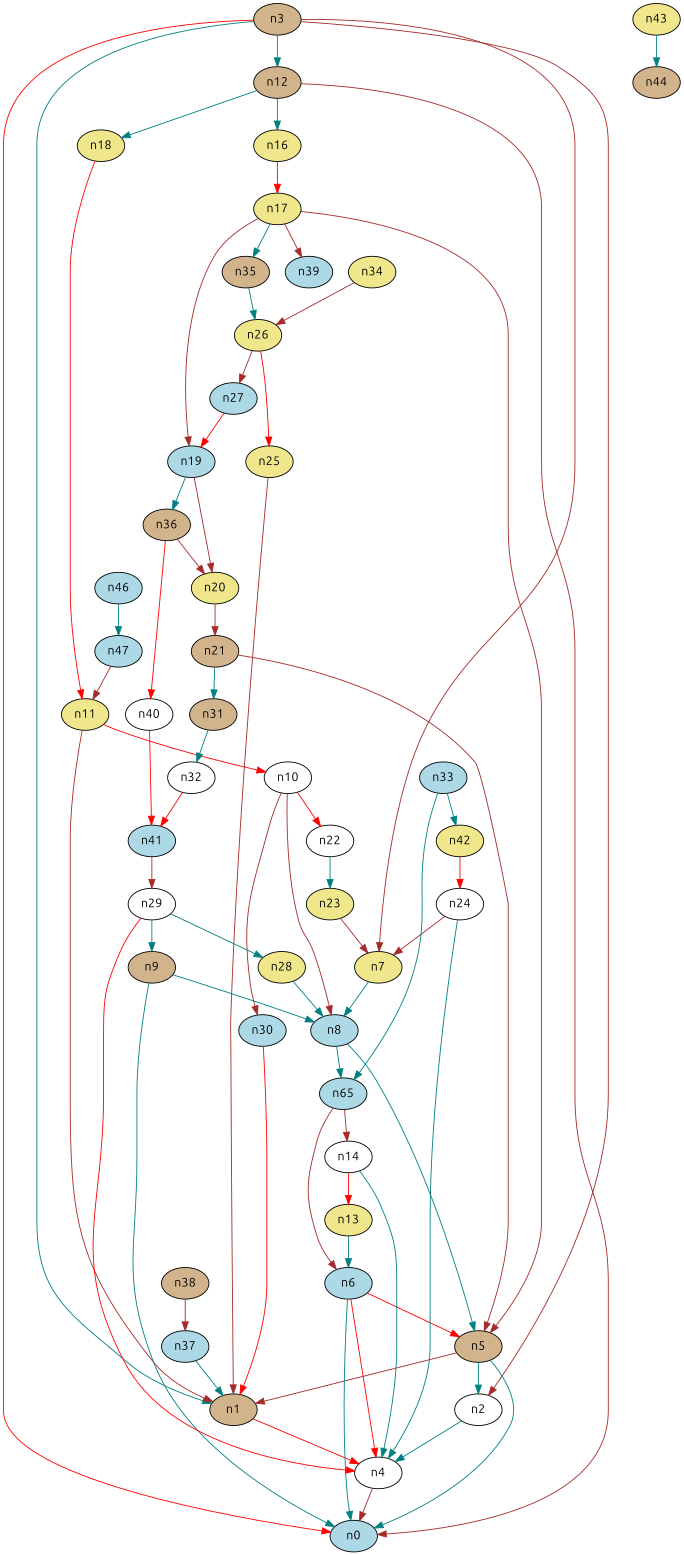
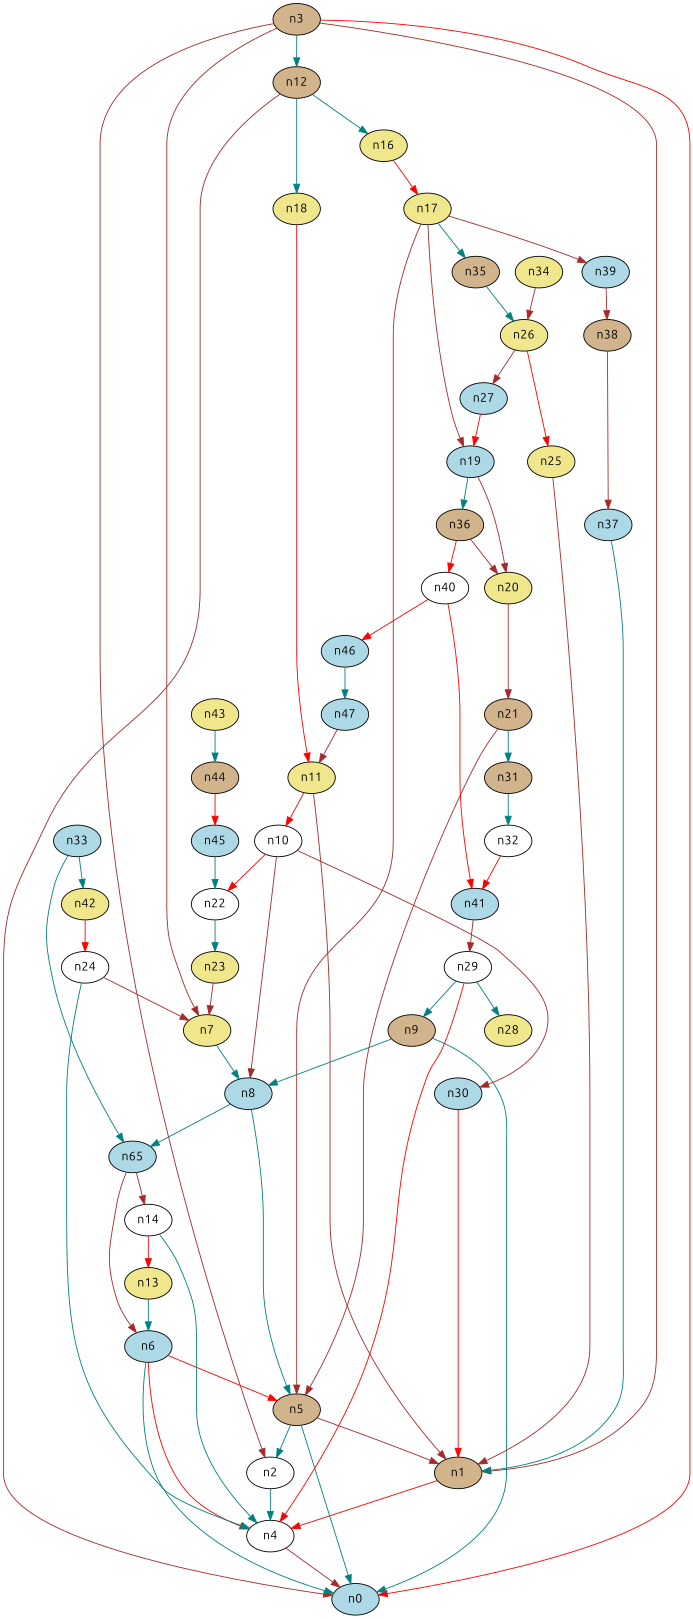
edge "n39" -> "n38": added
edge "n40" -> "n46": added
edge "n3" -> "n1": color teal -> brown
node "n45": added
edge "n28" -> "n8": removed
